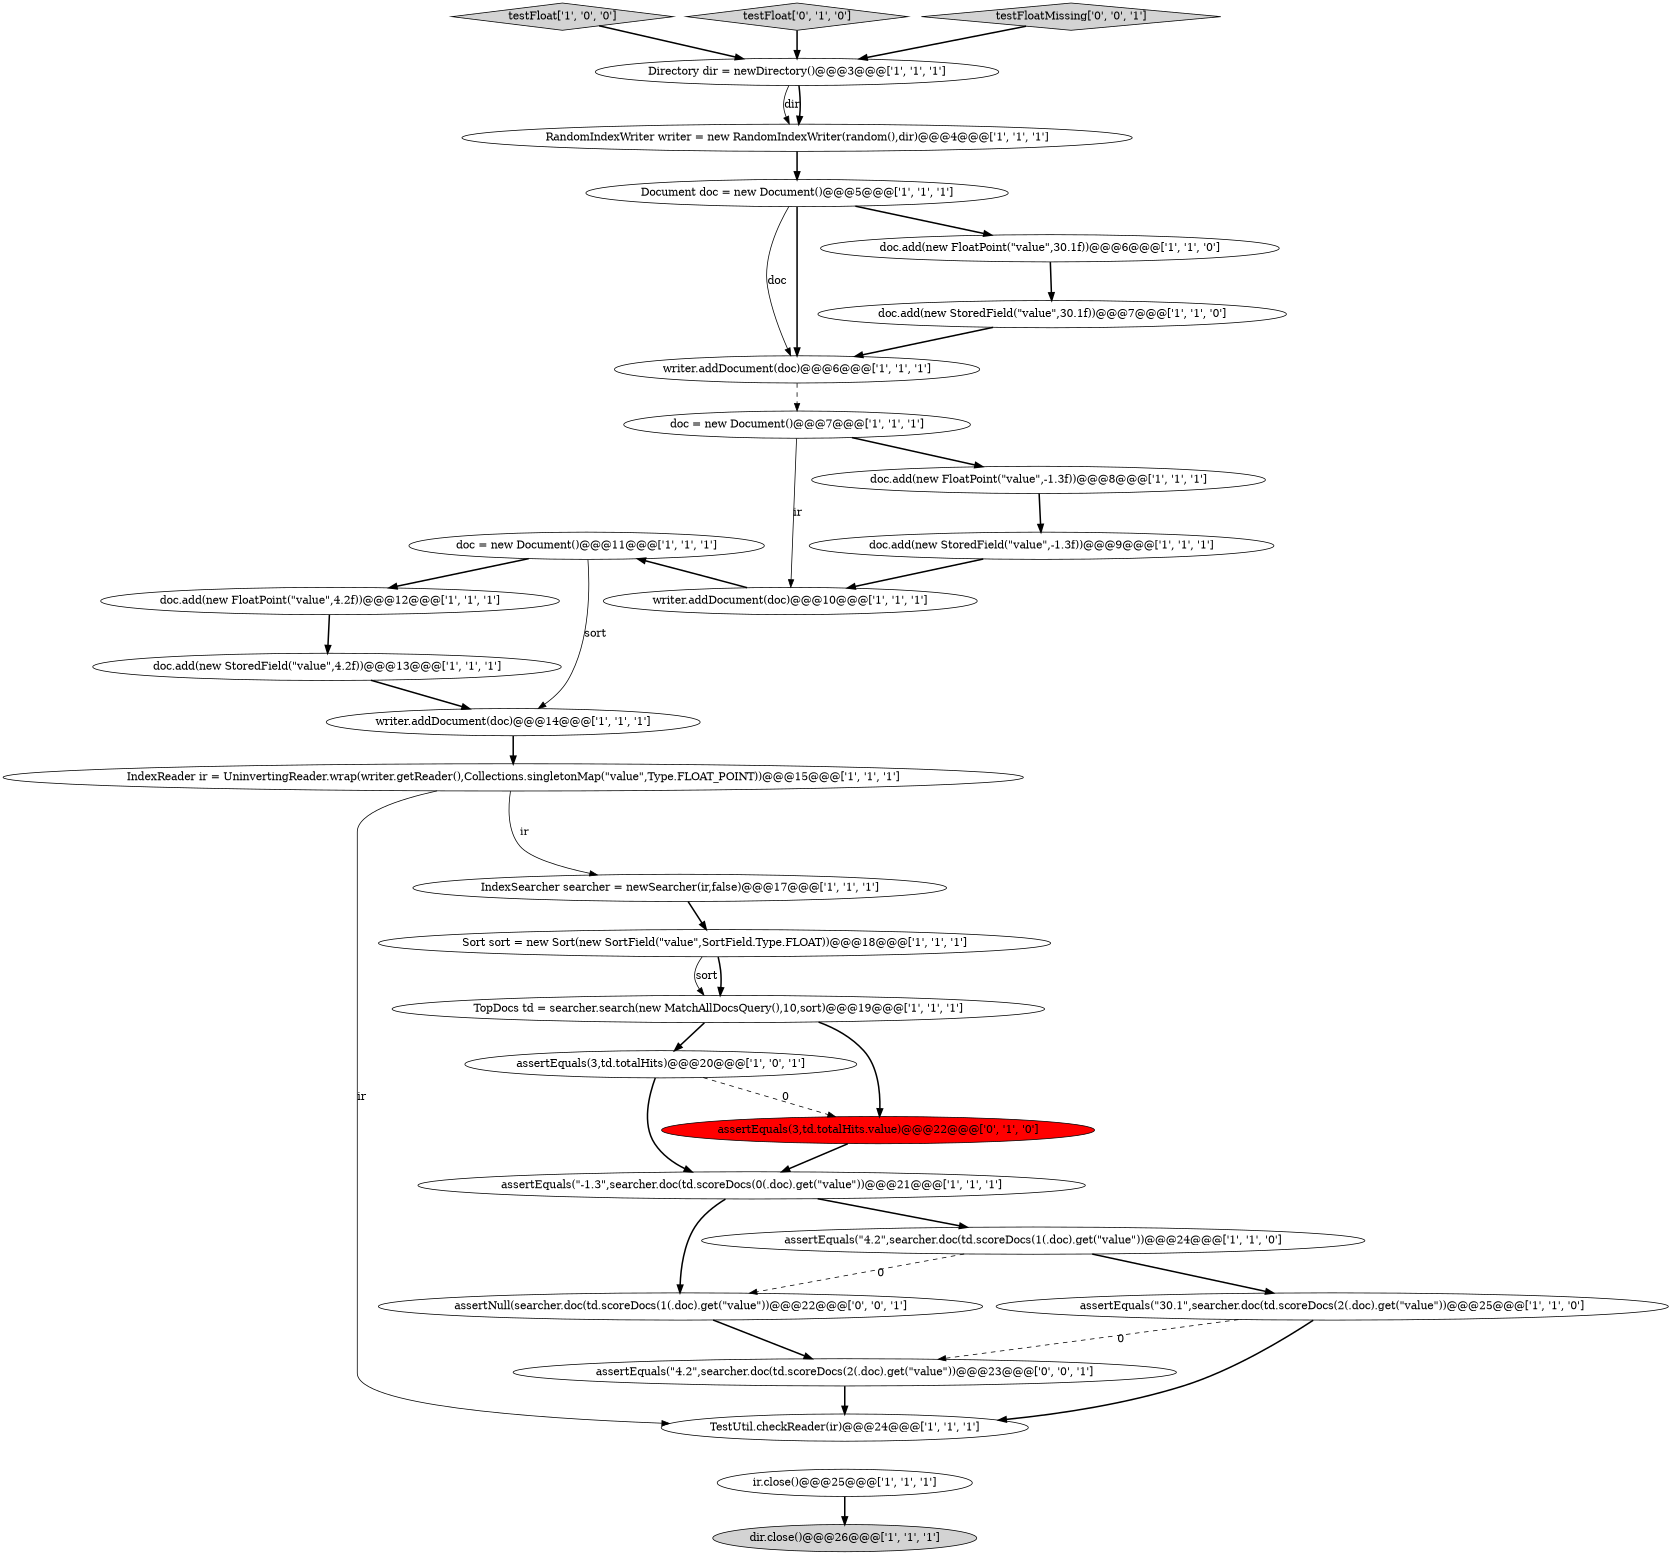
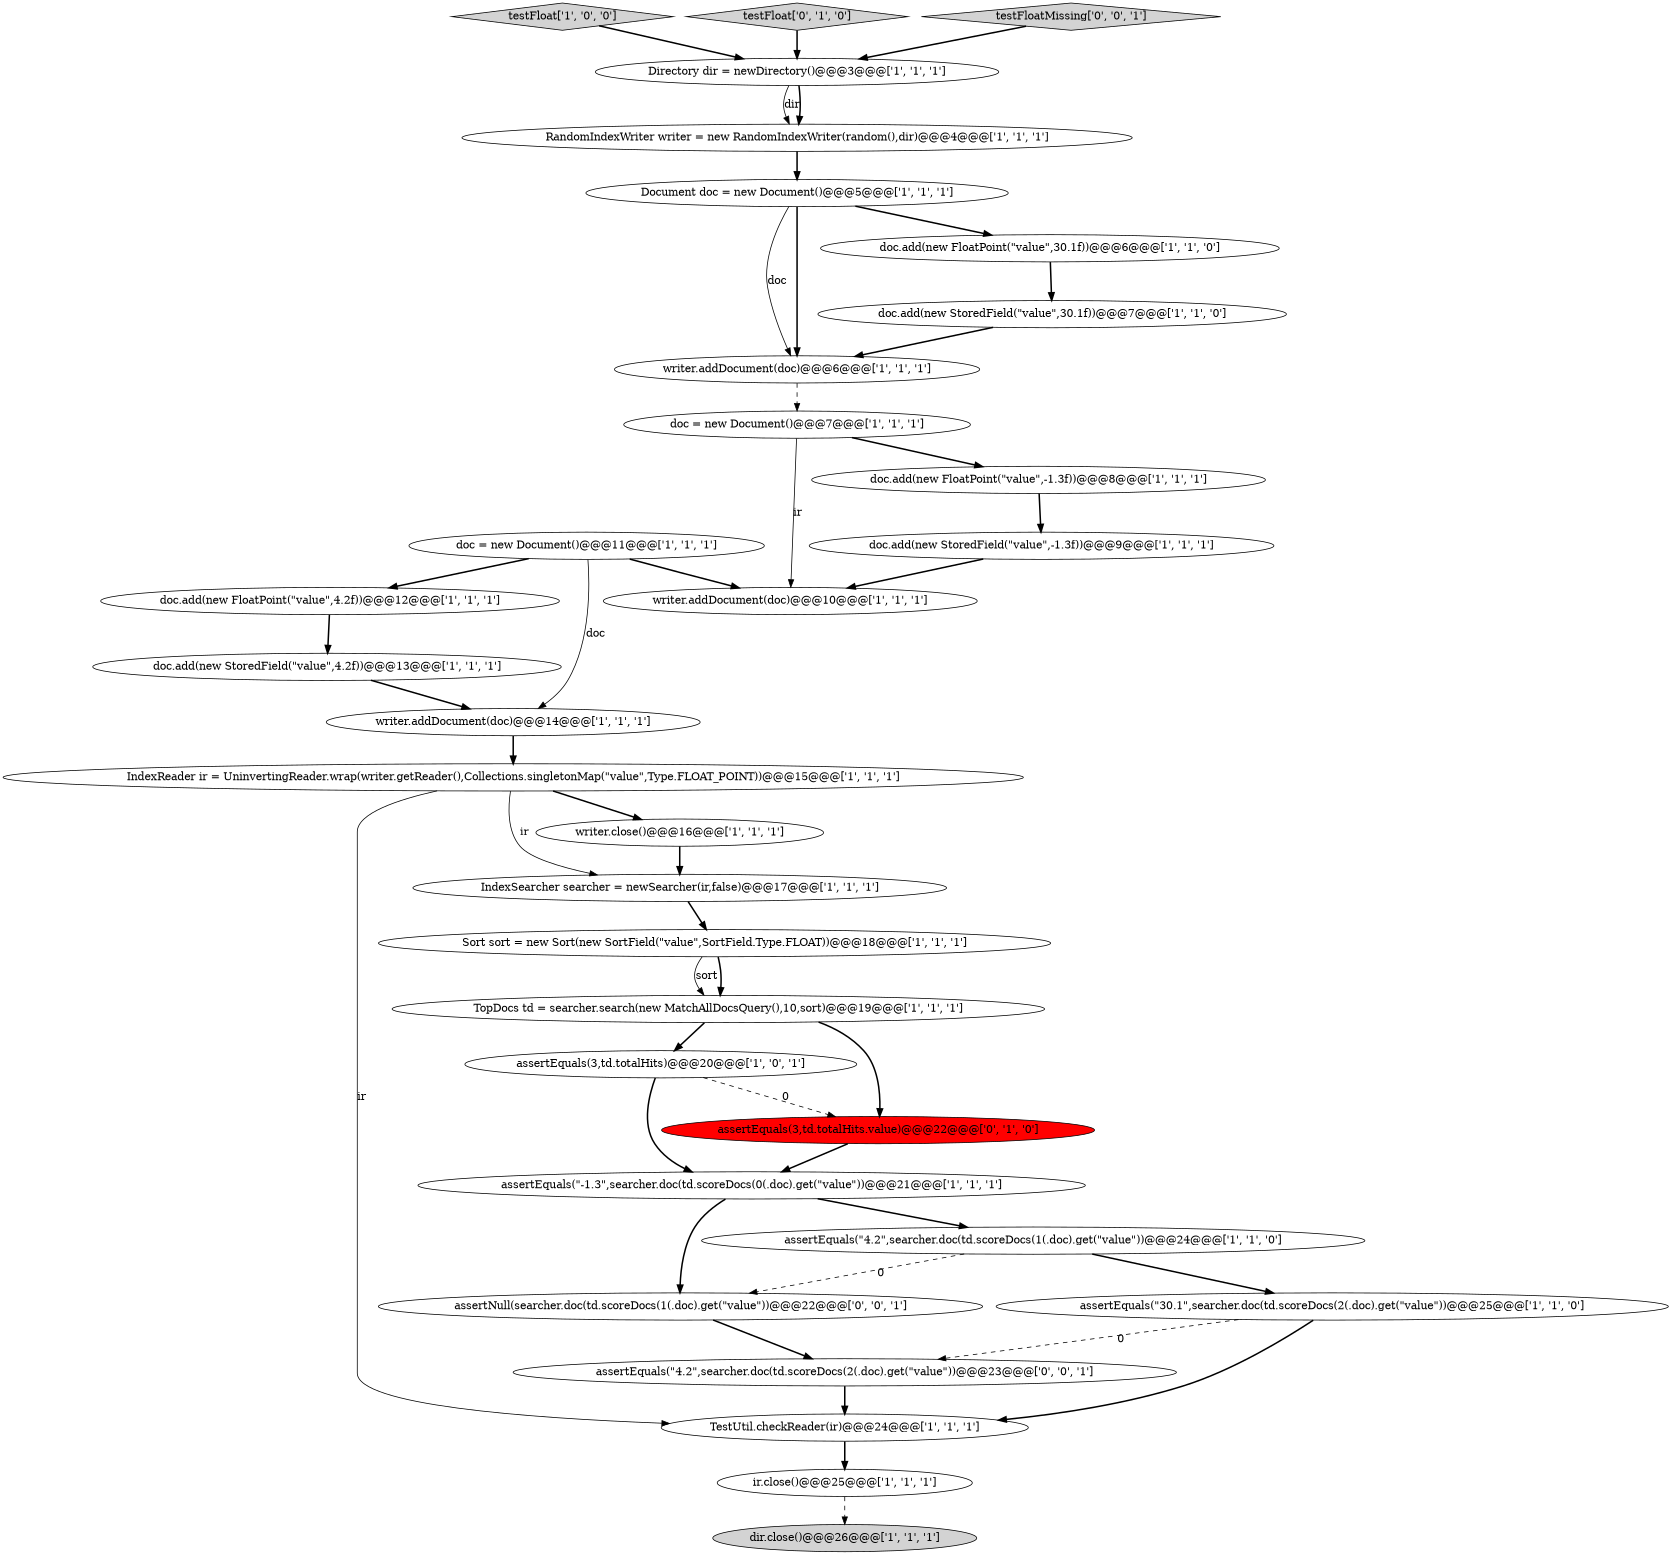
edge "writer.addDocument(doc)@@@10@@@['1', '1', '1']" -> "doc = new Document()@@@11@@@['1', '1', '1']": reversed
edge "doc = new Document()@@@11@@@['1', '1', '1']" -> "writer.addDocument(doc)@@@14@@@['1', '1', '1']": label "sort" -> "doc"
node "writer.close()@@@16@@@['1', '1', '1']": added
edge "TestUtil.checkReader(ir)@@@24@@@['1', '1', '1']" -> "ir.close()@@@25@@@['1', '1', '1']": added
edge "ir.close()@@@25@@@['1', '1', '1']" -> "dir.close()@@@26@@@['1', '1', '1']": style bold -> dashed
